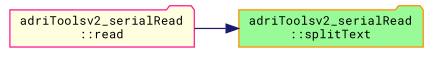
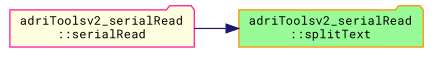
node "adriToolsv2_serialRead ::read": label "adriToolsv2_serialRead ::read" -> "adriToolsv2_serialRead ::serialRead"
